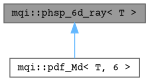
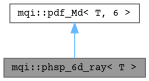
edge "mqi::pdf_Md< T, 6 >" -> "mqi::phsp_6d_ray< T >": reversed
